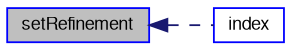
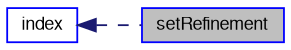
edge "index" -> "setRefinement": reversed
